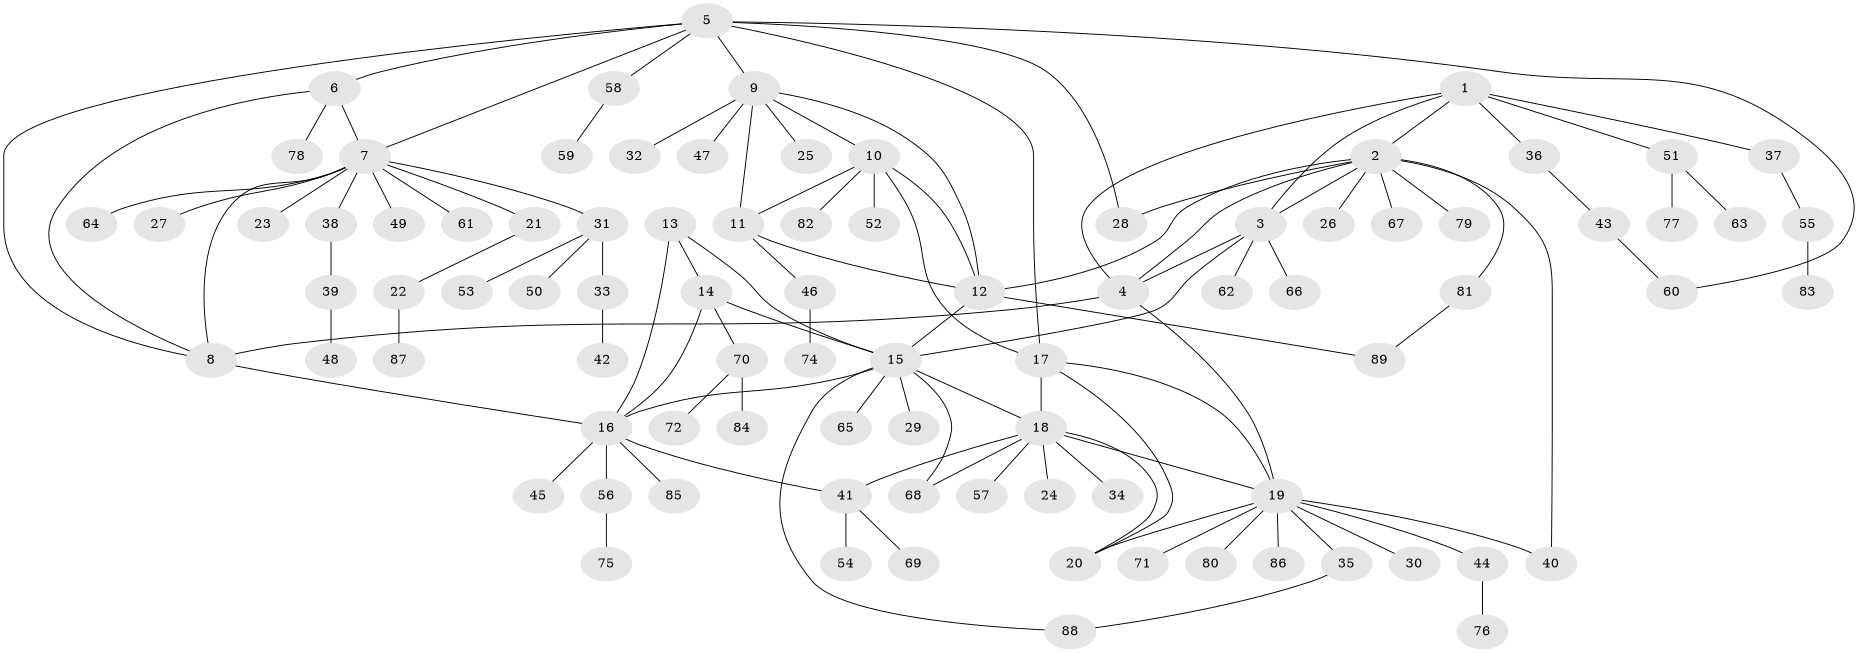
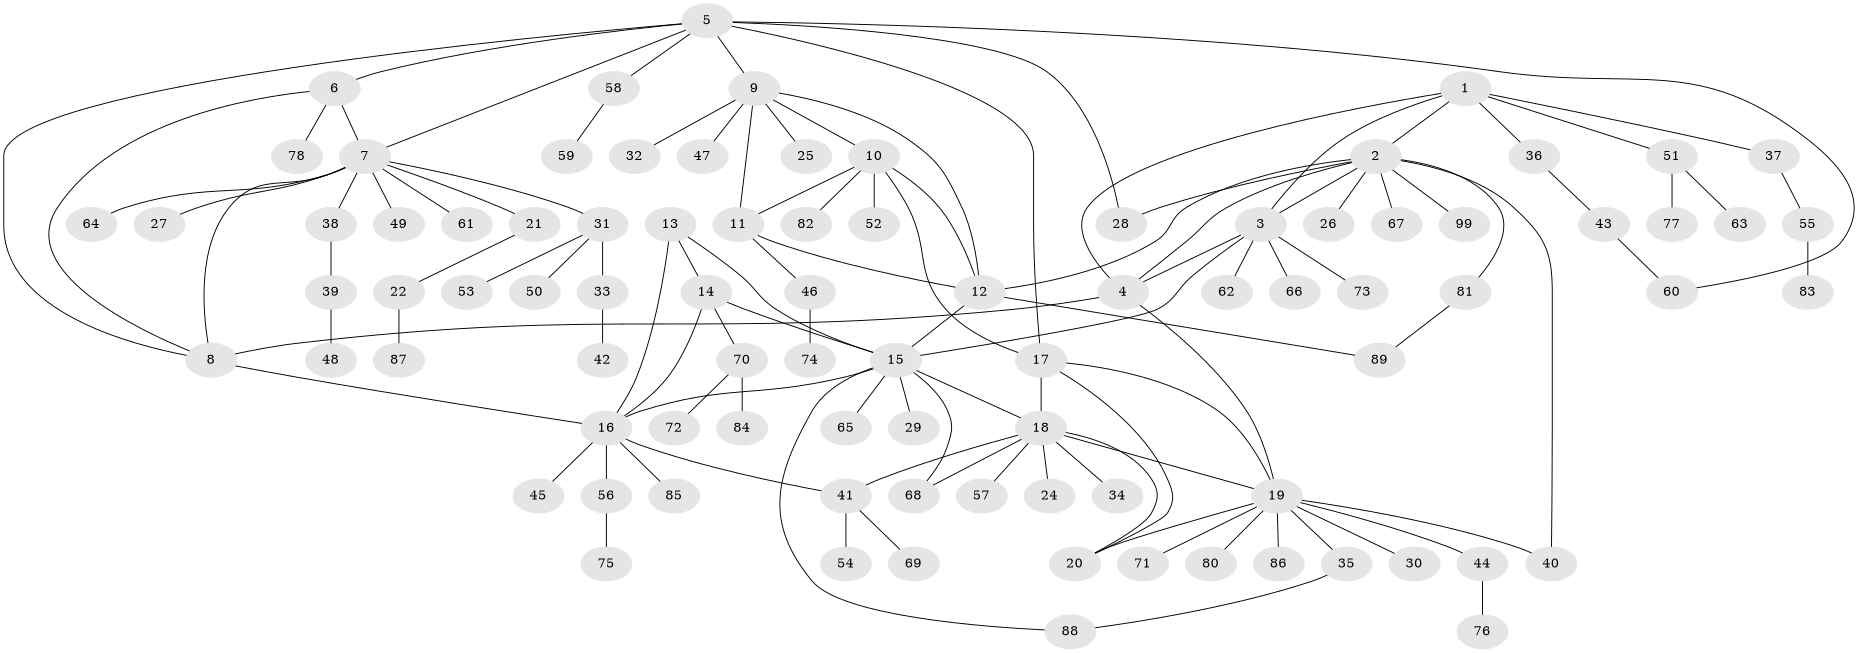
node "23": removed
node "79": label "79" -> "99"
node "73": added
